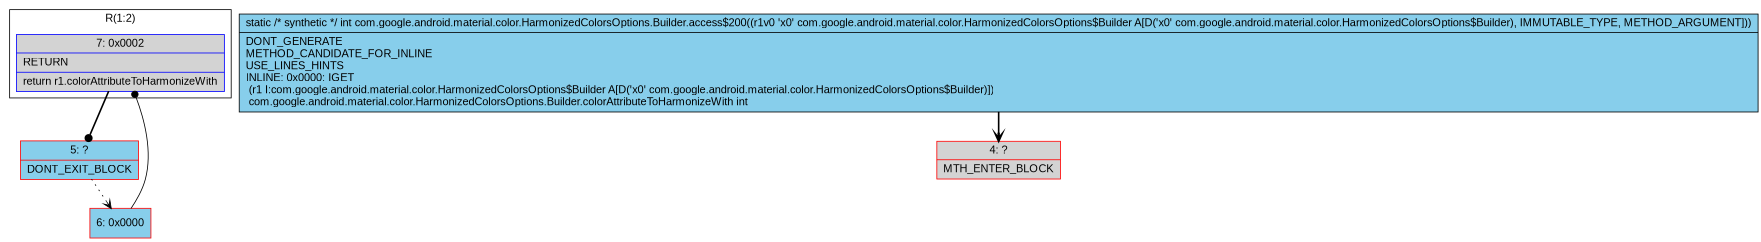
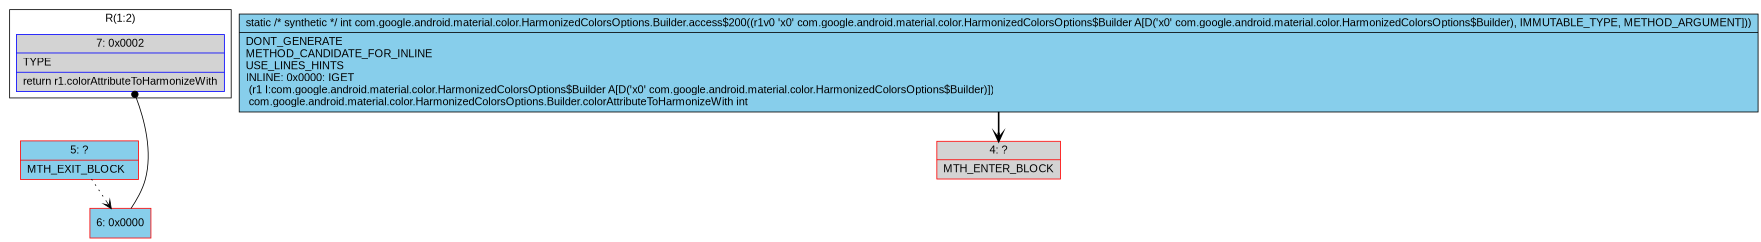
node "7: 0x0002": text "RETURN" -> "TYPE"
edge "7: 0x0002" -> "5: ?": removed
node "5: ?": text "DONT_EXIT_BLOCK" -> "MTH_EXIT_BLOCK"
